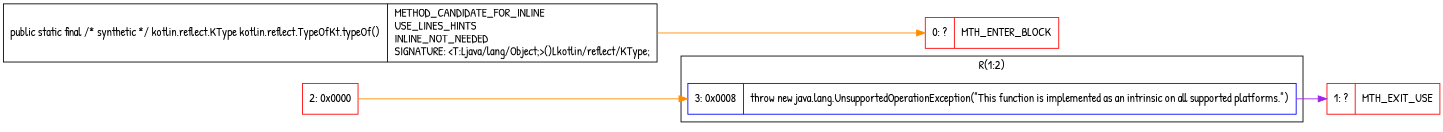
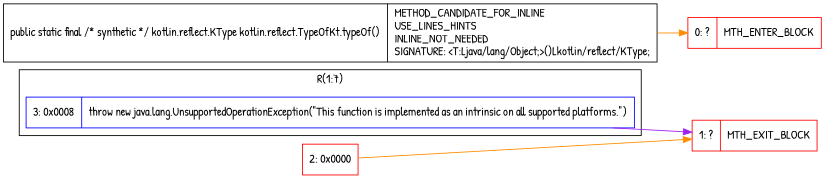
cluster "R(1:2)": label "R(1:2)" -> "R(1:7)"
node "1: ?": text "MTH_EXIT_USE" -> "MTH_EXIT_BLOCK"
edge "2: 0x0000" -> "3: 0x0008": now "2: 0x0000" -> "1: ?"
